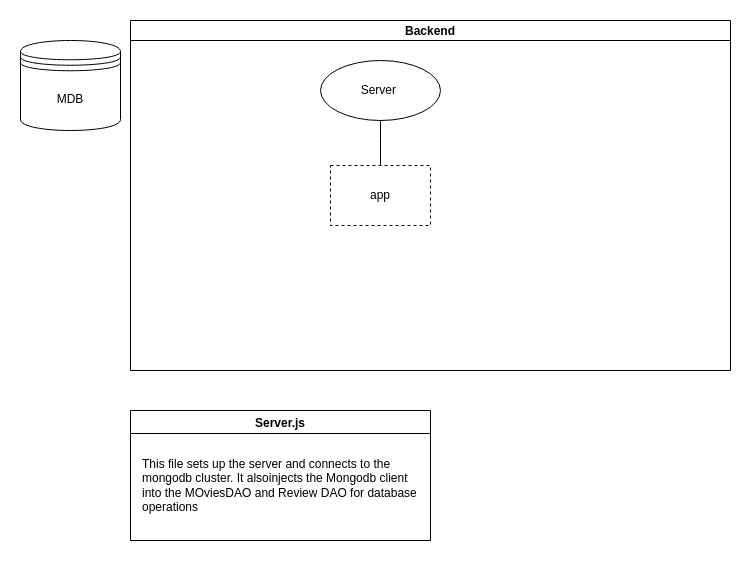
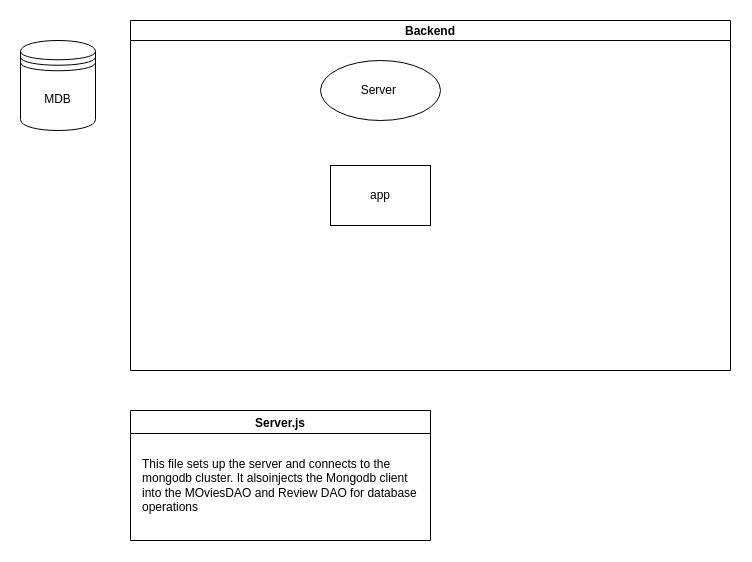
node "MDB": size 100x90 -> 75x90
edge "Server" -- "app": removed
node "app": style dashed -> solid
